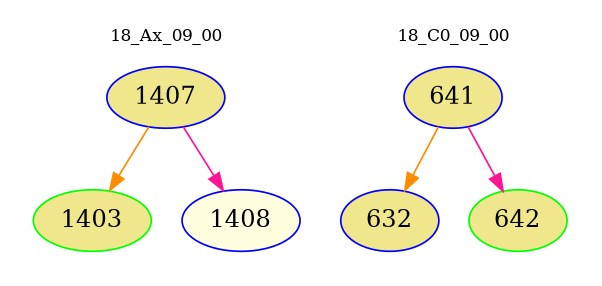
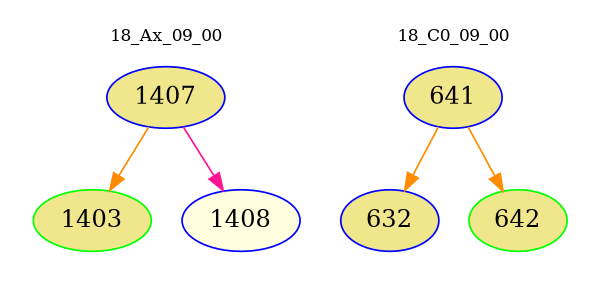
edge "641" -> "642": color deeppink -> darkorange
